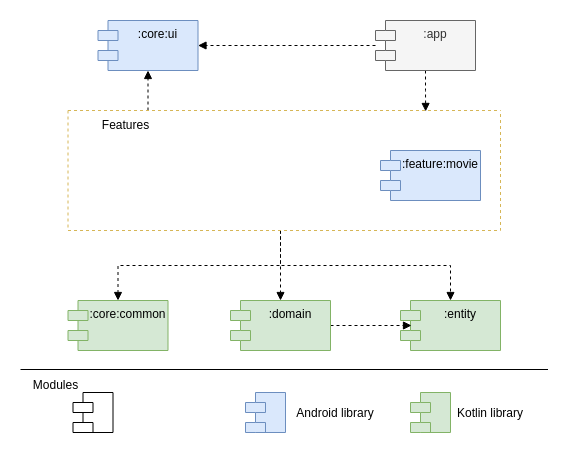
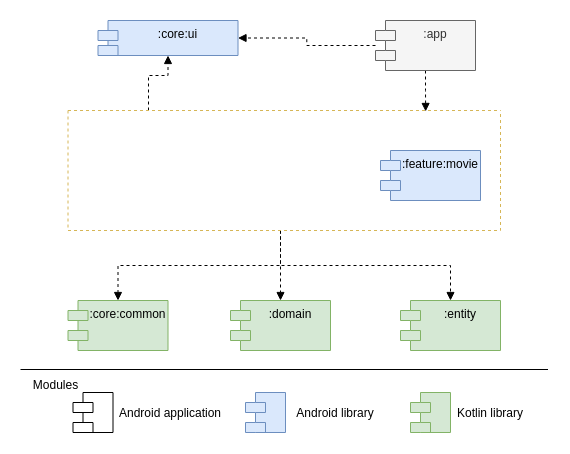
node ":core:ui": size 100x50 -> 140x35
node "Features": removed
edge ":domain" -> ":entity": removed
node "Android application": added
